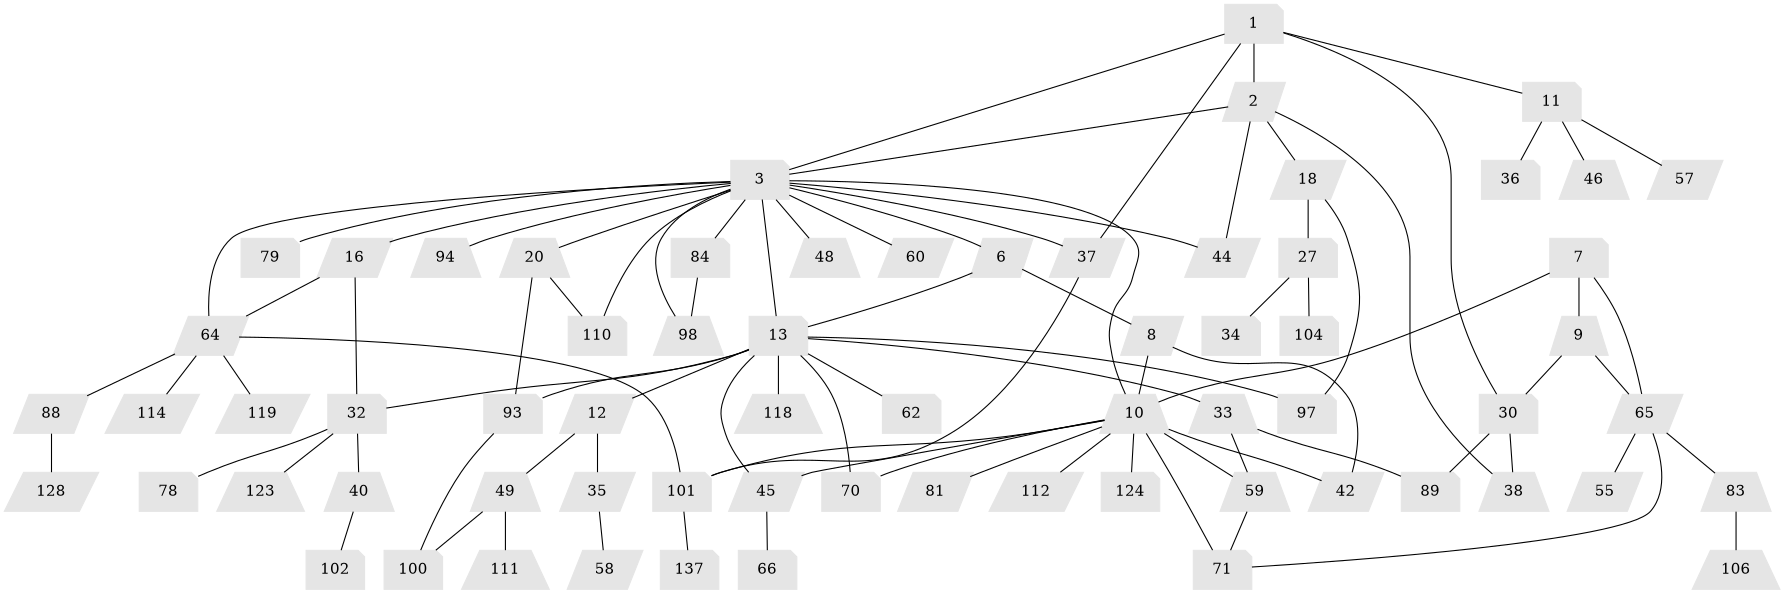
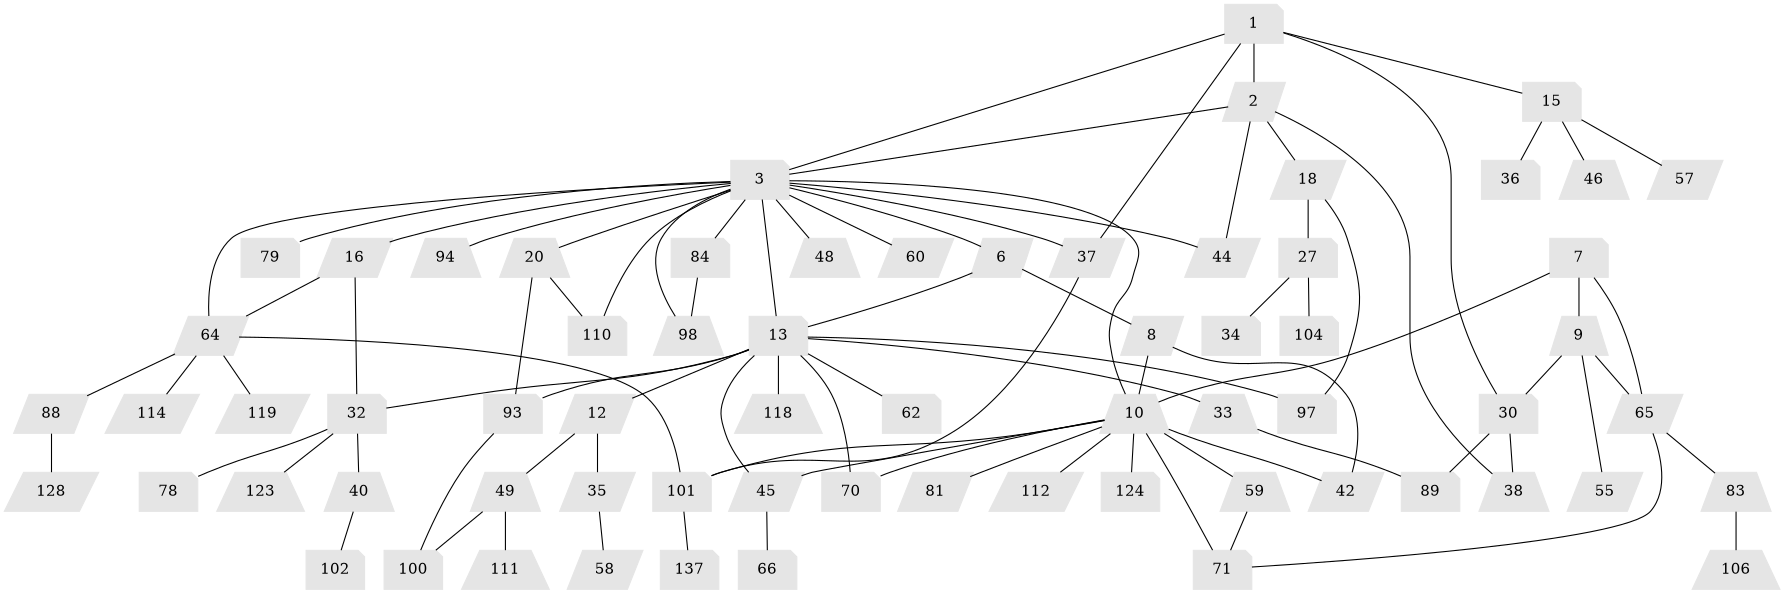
node "11": label "11" -> "15"
edge "33" -- "59": removed
edge "65" -- "55": now "9" -- "55"
